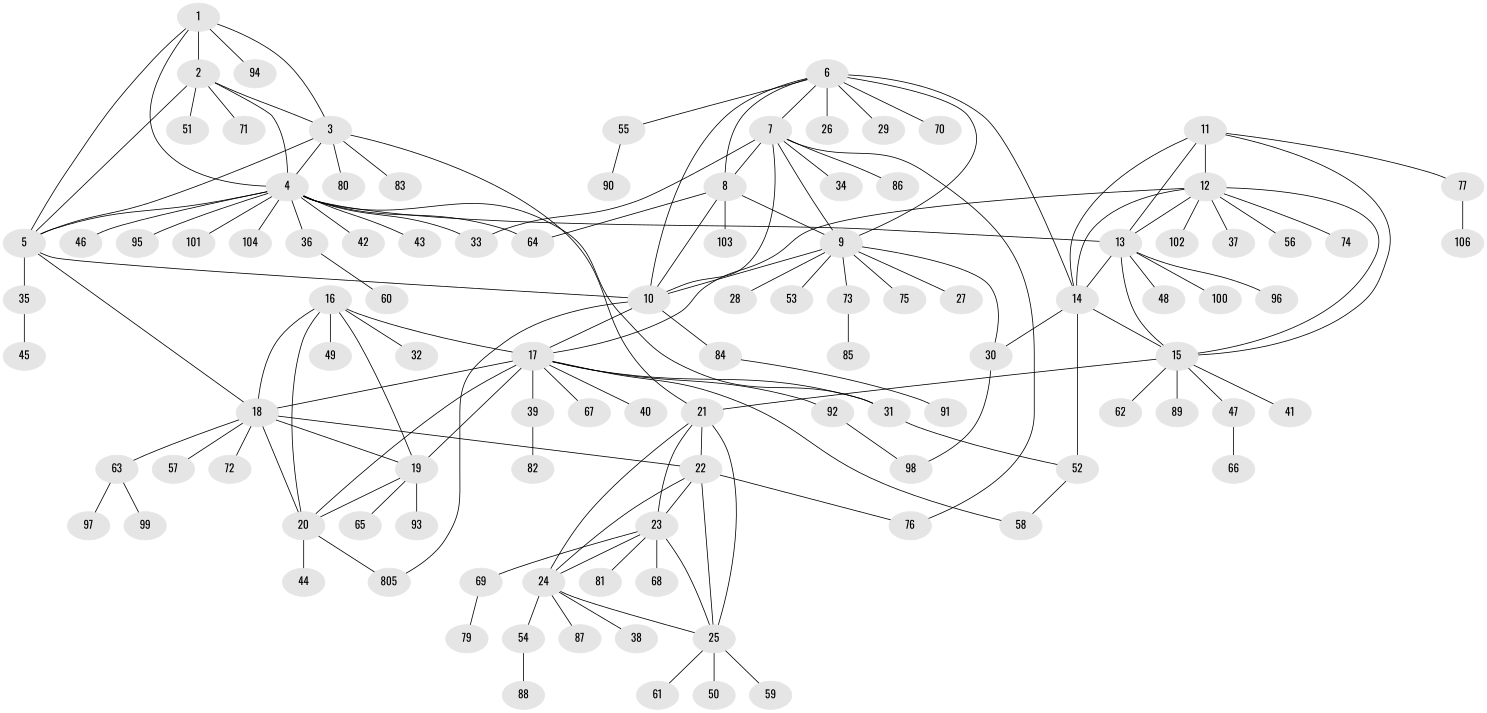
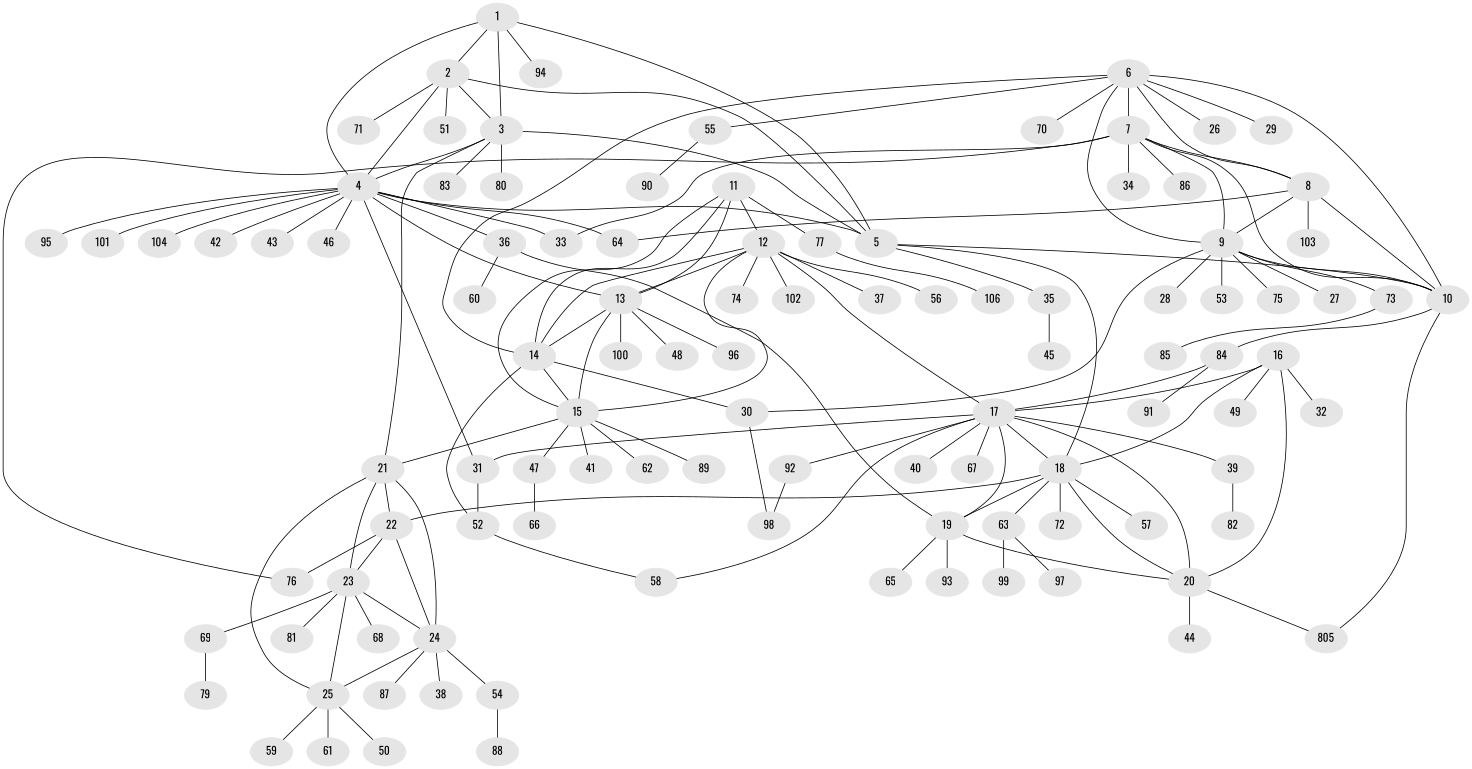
edge "10" -- "17": now "84" -- "17"
edge "16" -- "19": now "36" -- "19"
edge "22" -- "25": removed
